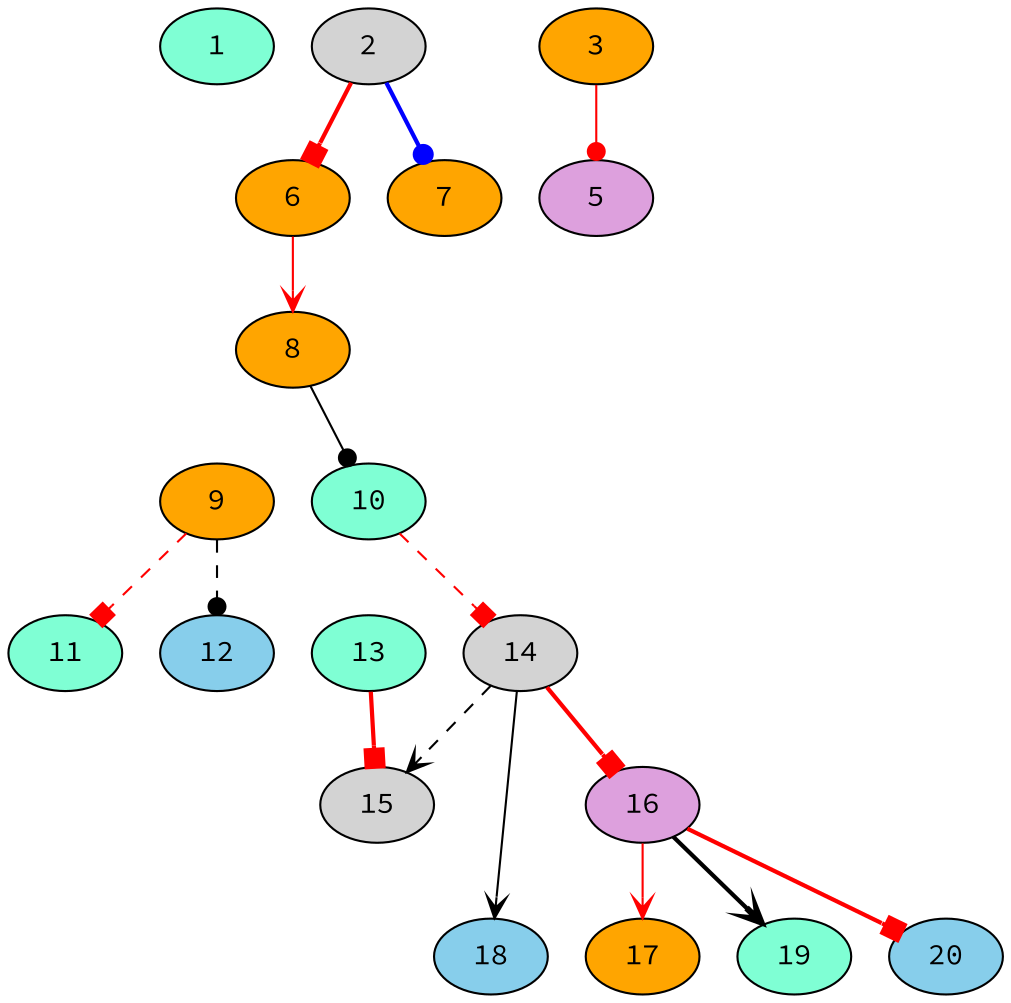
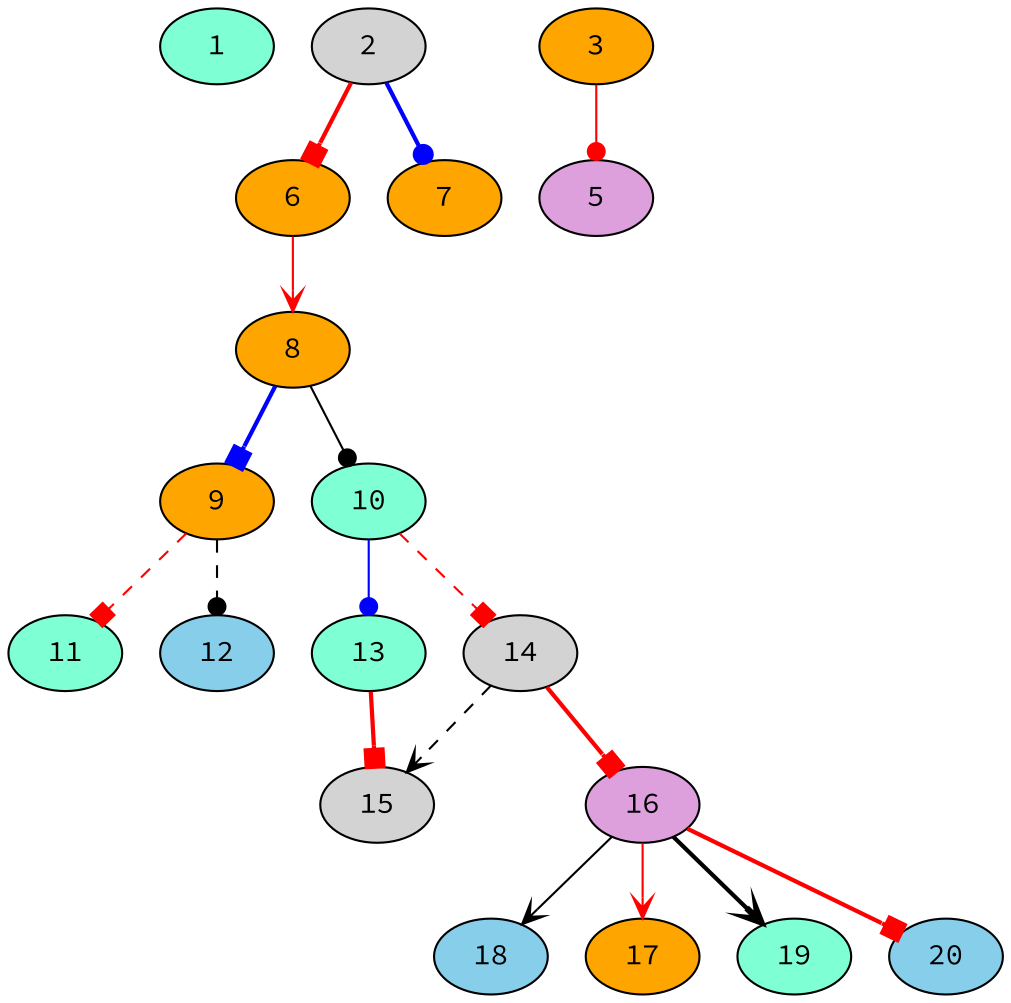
edge "8" -> "9": added
edge "10" -> "13": added
edge "14" -> "18": now "16" -> "18"
